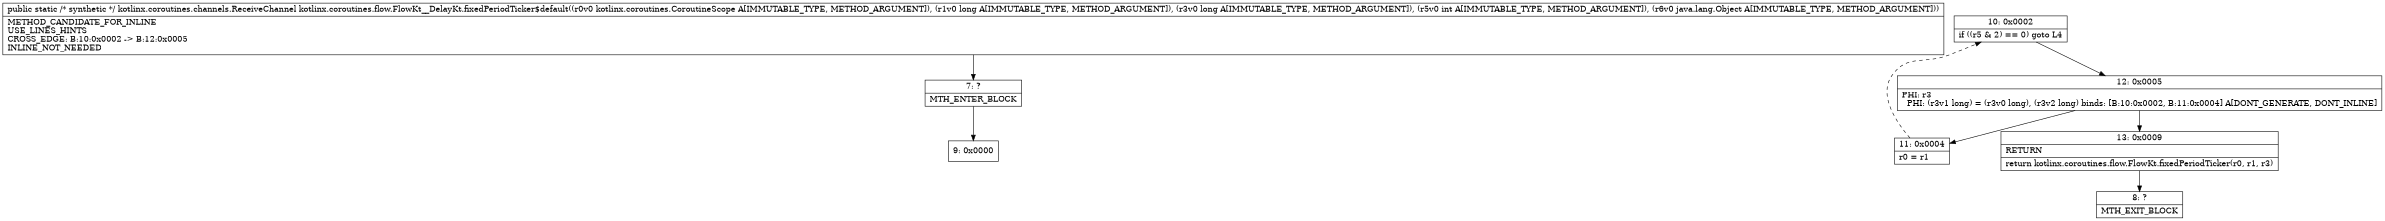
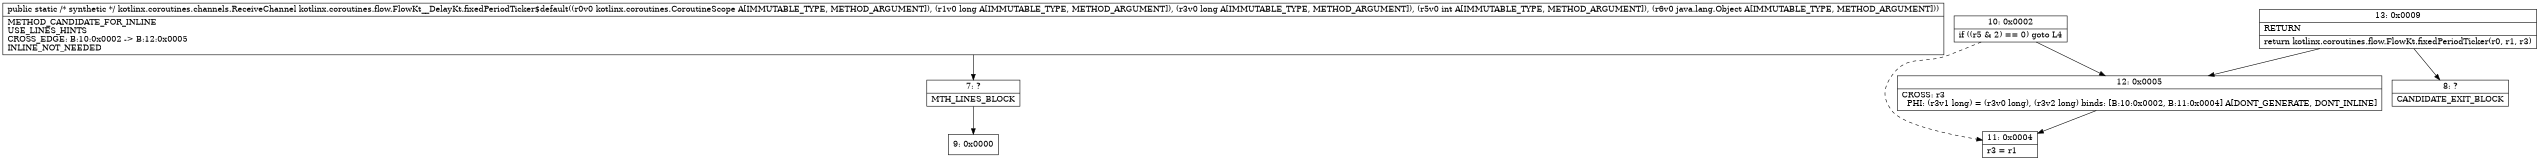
edge "11: 0x0004" -> "10: 0x0002": reversed
node "12: 0x0005": text "PHI: r3" -> "CROSS: r3"
node "7: ?": text "MTH_ENTER_BLOCK" -> "MTH_LINES_BLOCK"
edge "12: 0x0005" -> "13: 0x0009": reversed
node "11: 0x0004": text "r0 = r1" -> "r3 = r1"
node "8: ?": text "MTH_EXIT_BLOCK" -> "CANDIDATE_EXIT_BLOCK"
